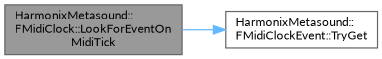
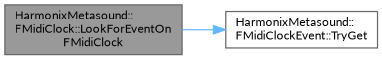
node "HarmonixMetasound:: FMidiClock::LookForEventOn MidiTick": label "HarmonixMetasound:: FMidiClock::LookForEventOn MidiTick" -> "HarmonixMetasound:: FMidiClock::LookForEventOn FMidiClock"
